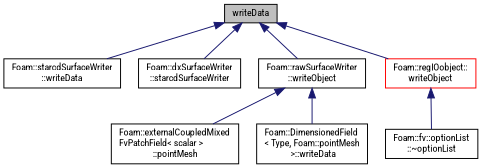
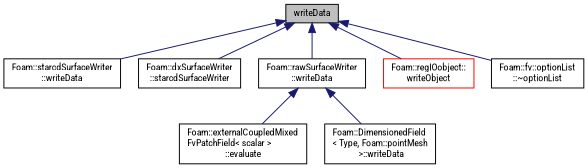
node "Foam::rawSurfaceWriter ::writeObject": label "Foam::rawSurfaceWriter ::writeObject" -> "Foam::rawSurfaceWriter ::writeData"
edge "Foam::fv::optionList ::~optionList" -> "Foam::regIOobject:: writeObject": now "Foam::fv::optionList ::~optionList" -> "writeData"
node "Foam::externalCoupledMixed FvPatchField< scalar > ::pointMesh": label "Foam::externalCoupledMixed FvPatchField< scalar > ::pointMesh" -> "Foam::externalCoupledMixed FvPatchField< scalar > ::evaluate"
